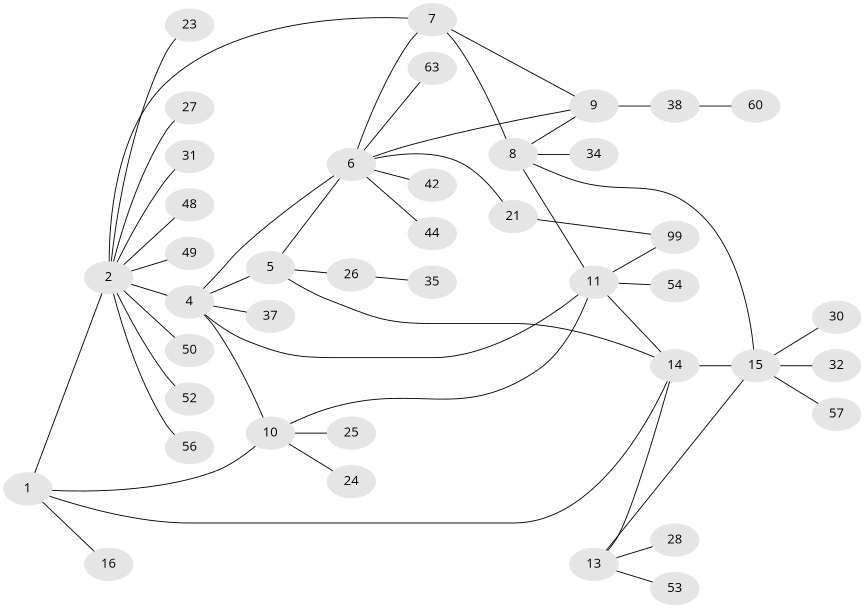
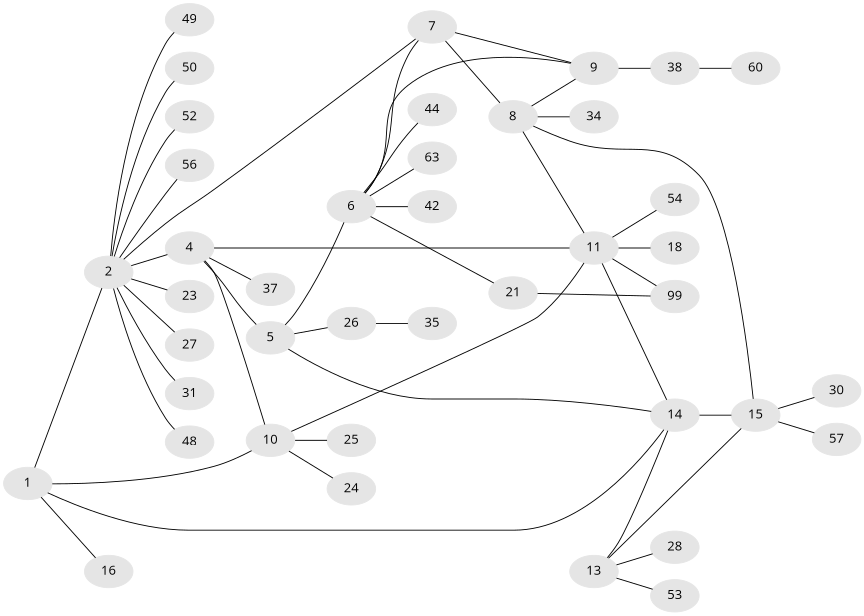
edge "6" -- "4": removed
node "18": added
node "32": removed
